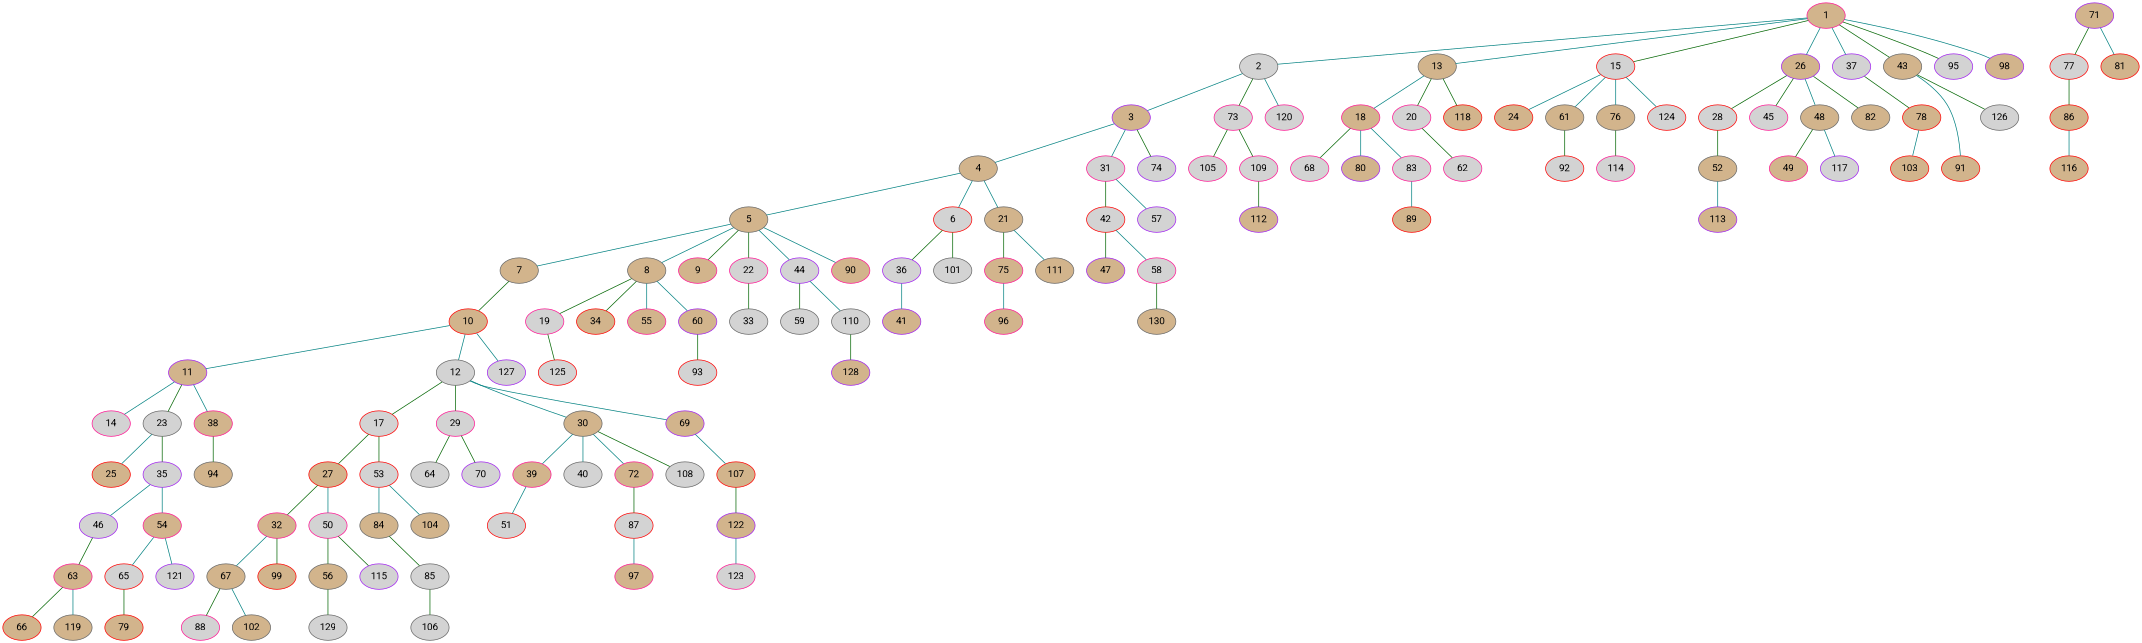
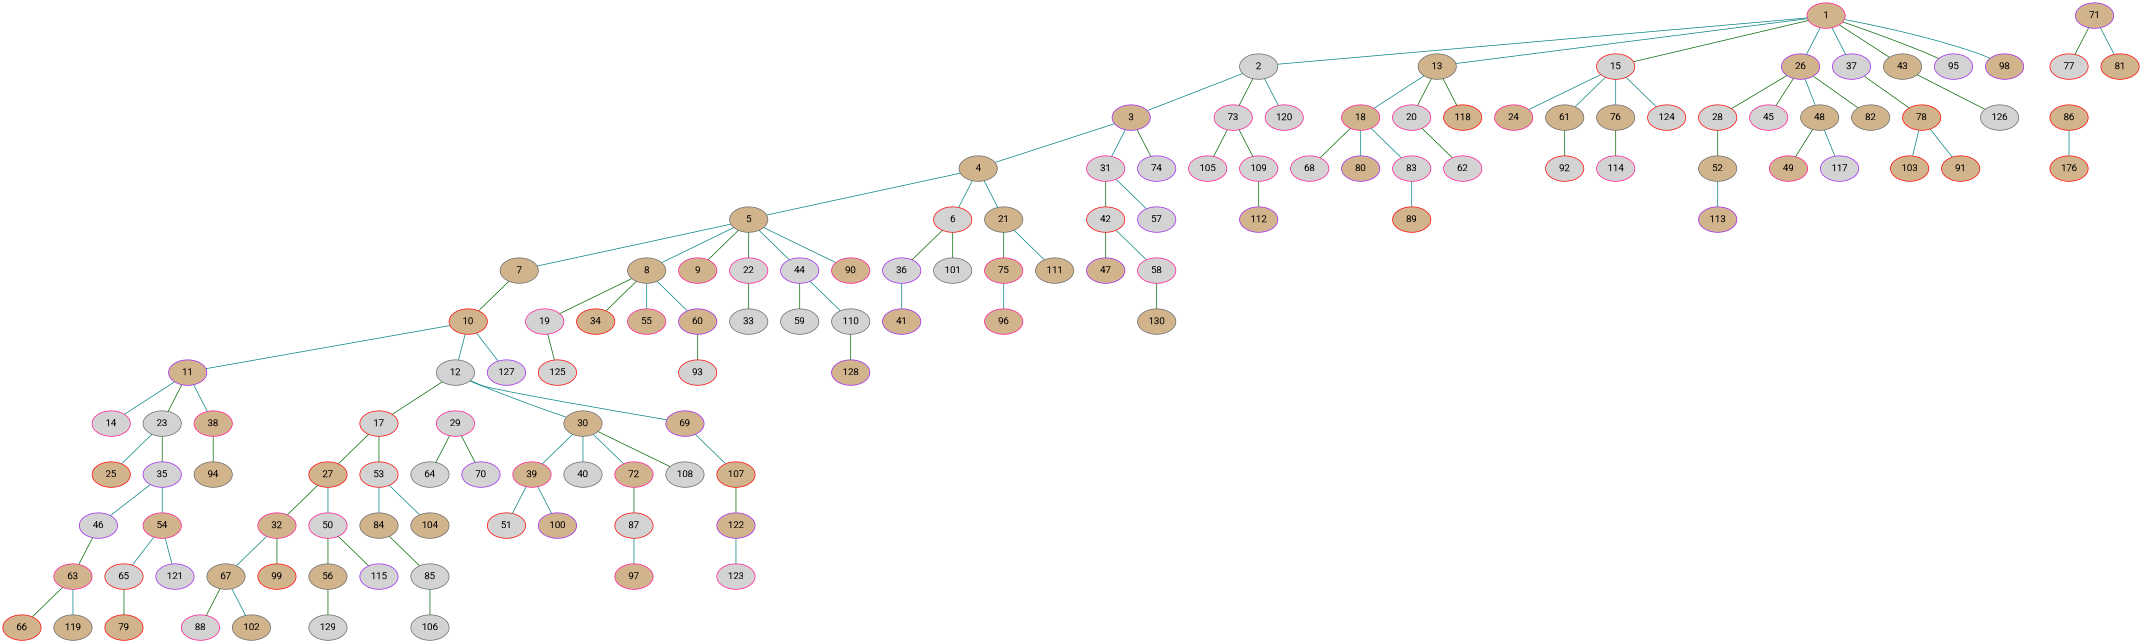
edge "77" -- "86": removed
edge "43" -- "91": now "78" -- "91"
node "24": color red -> deeppink
node "116": label "116" -> "176"
edge "12" -- "29": removed
node "100": added
